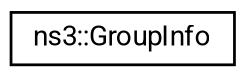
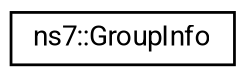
node "ns3::GroupInfo": label "ns3::GroupInfo" -> "ns7::GroupInfo"
